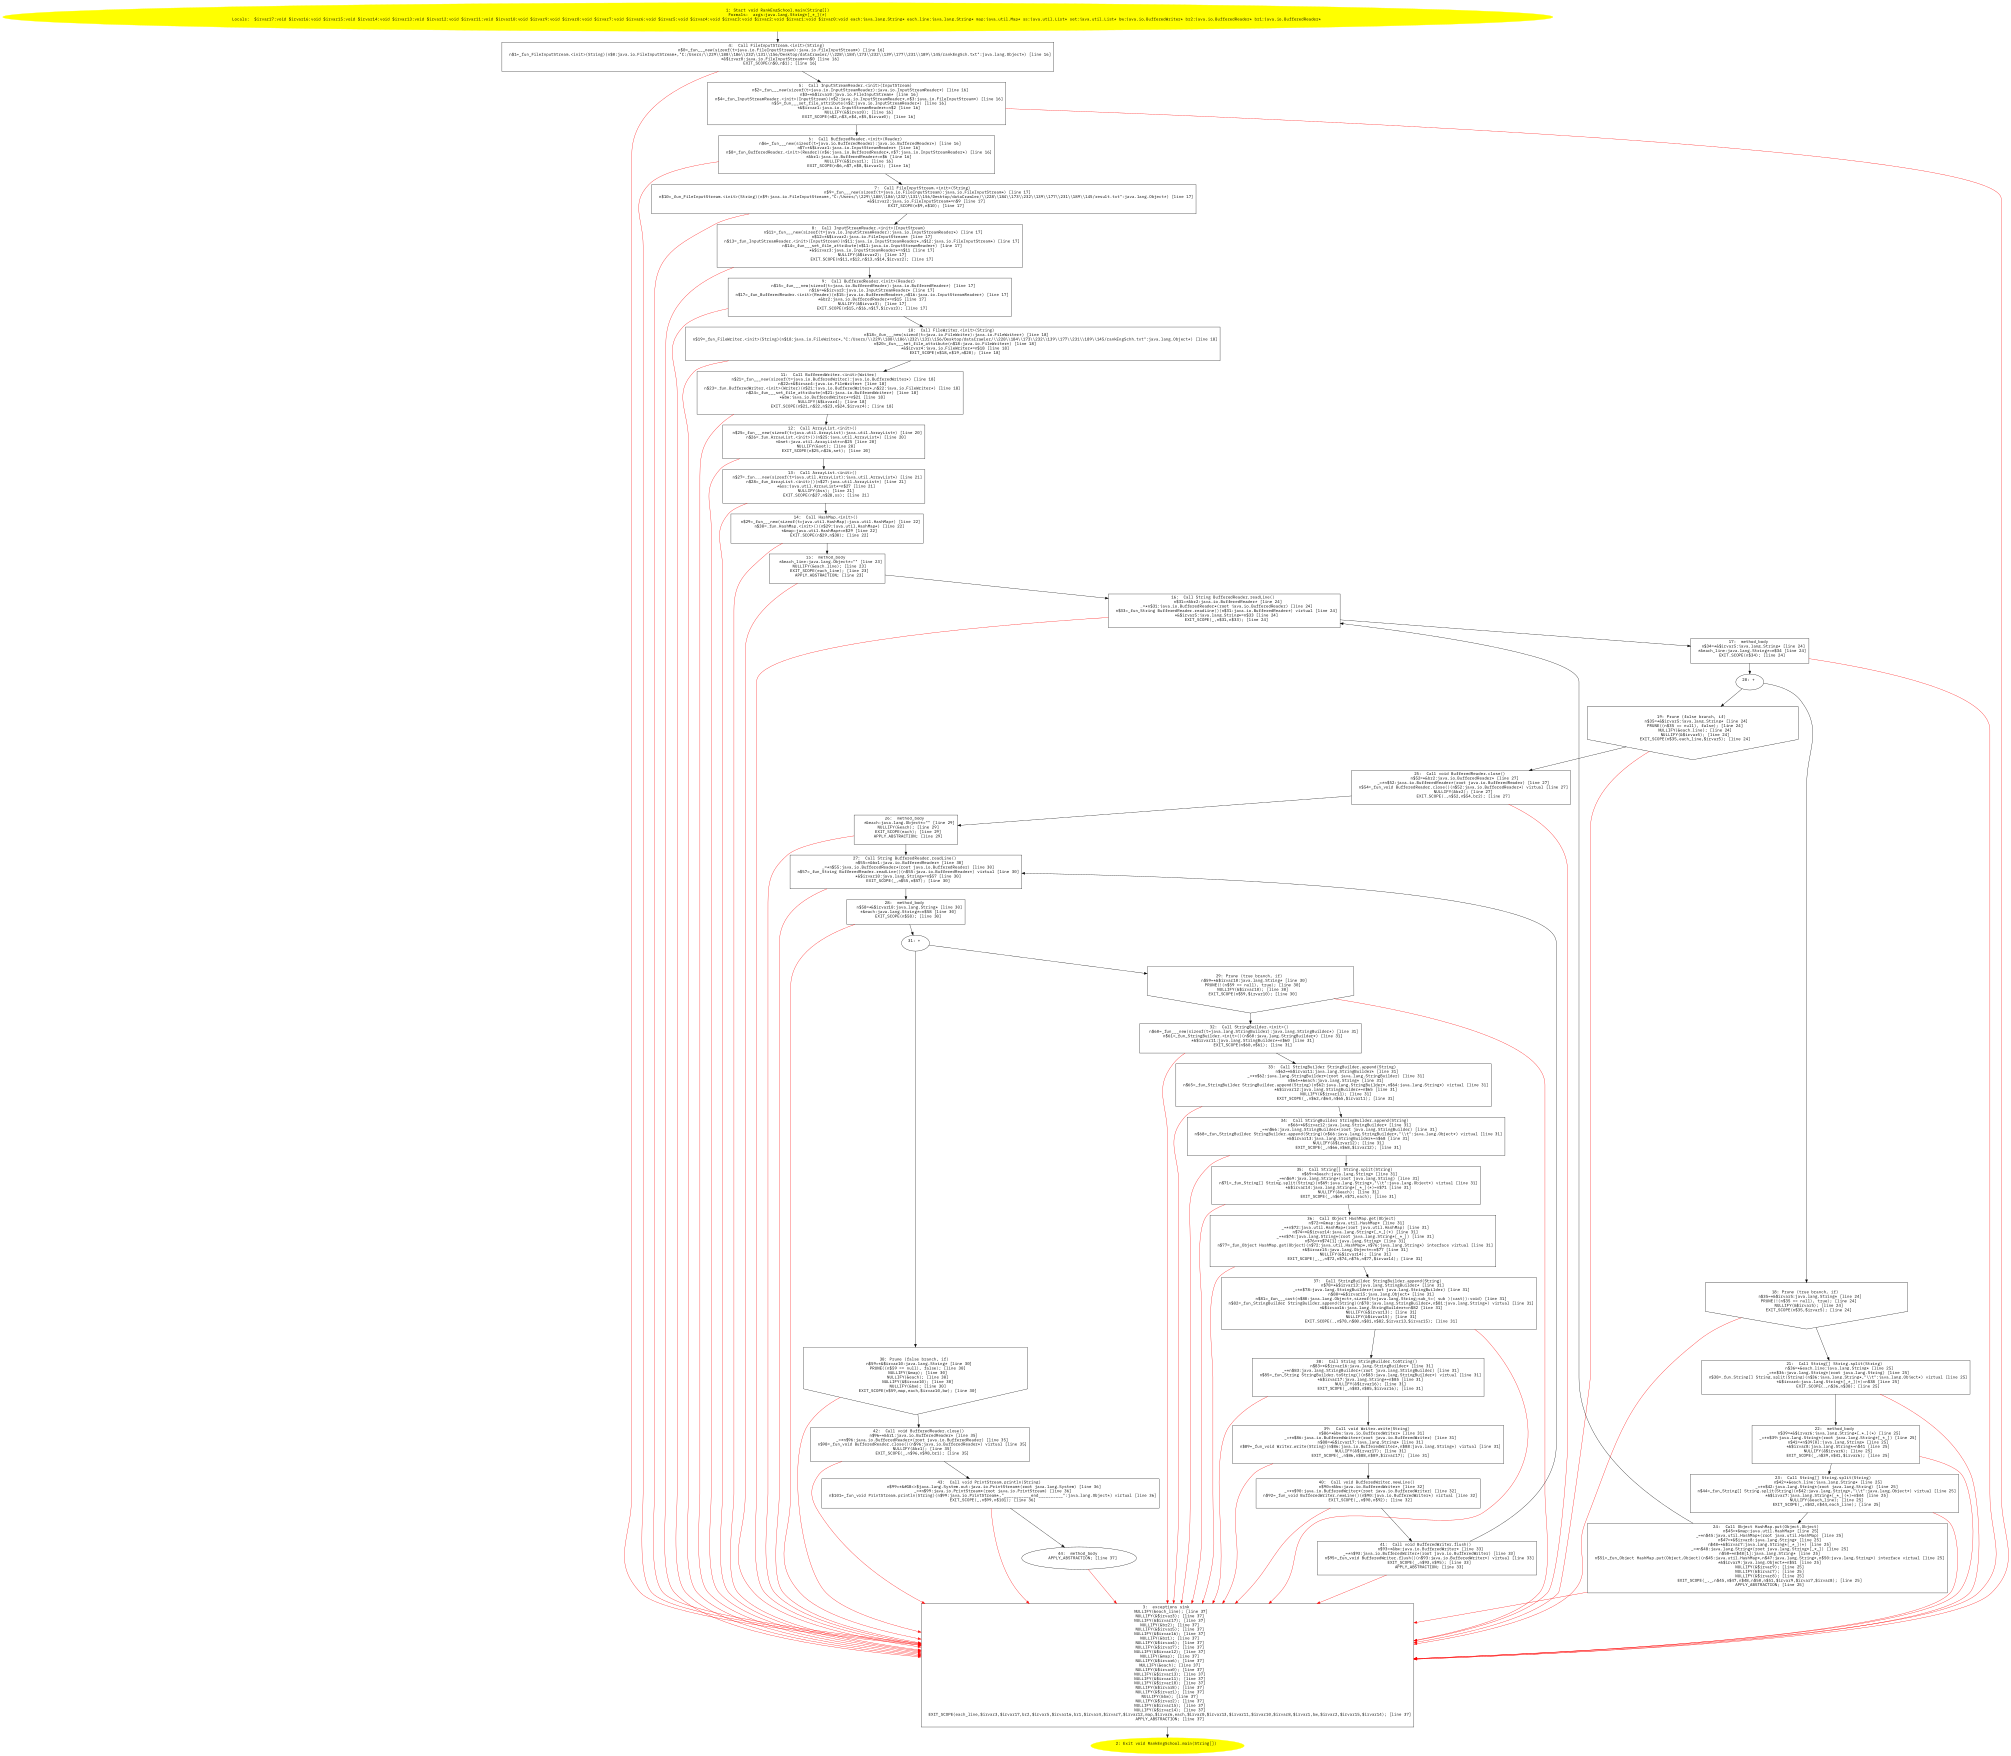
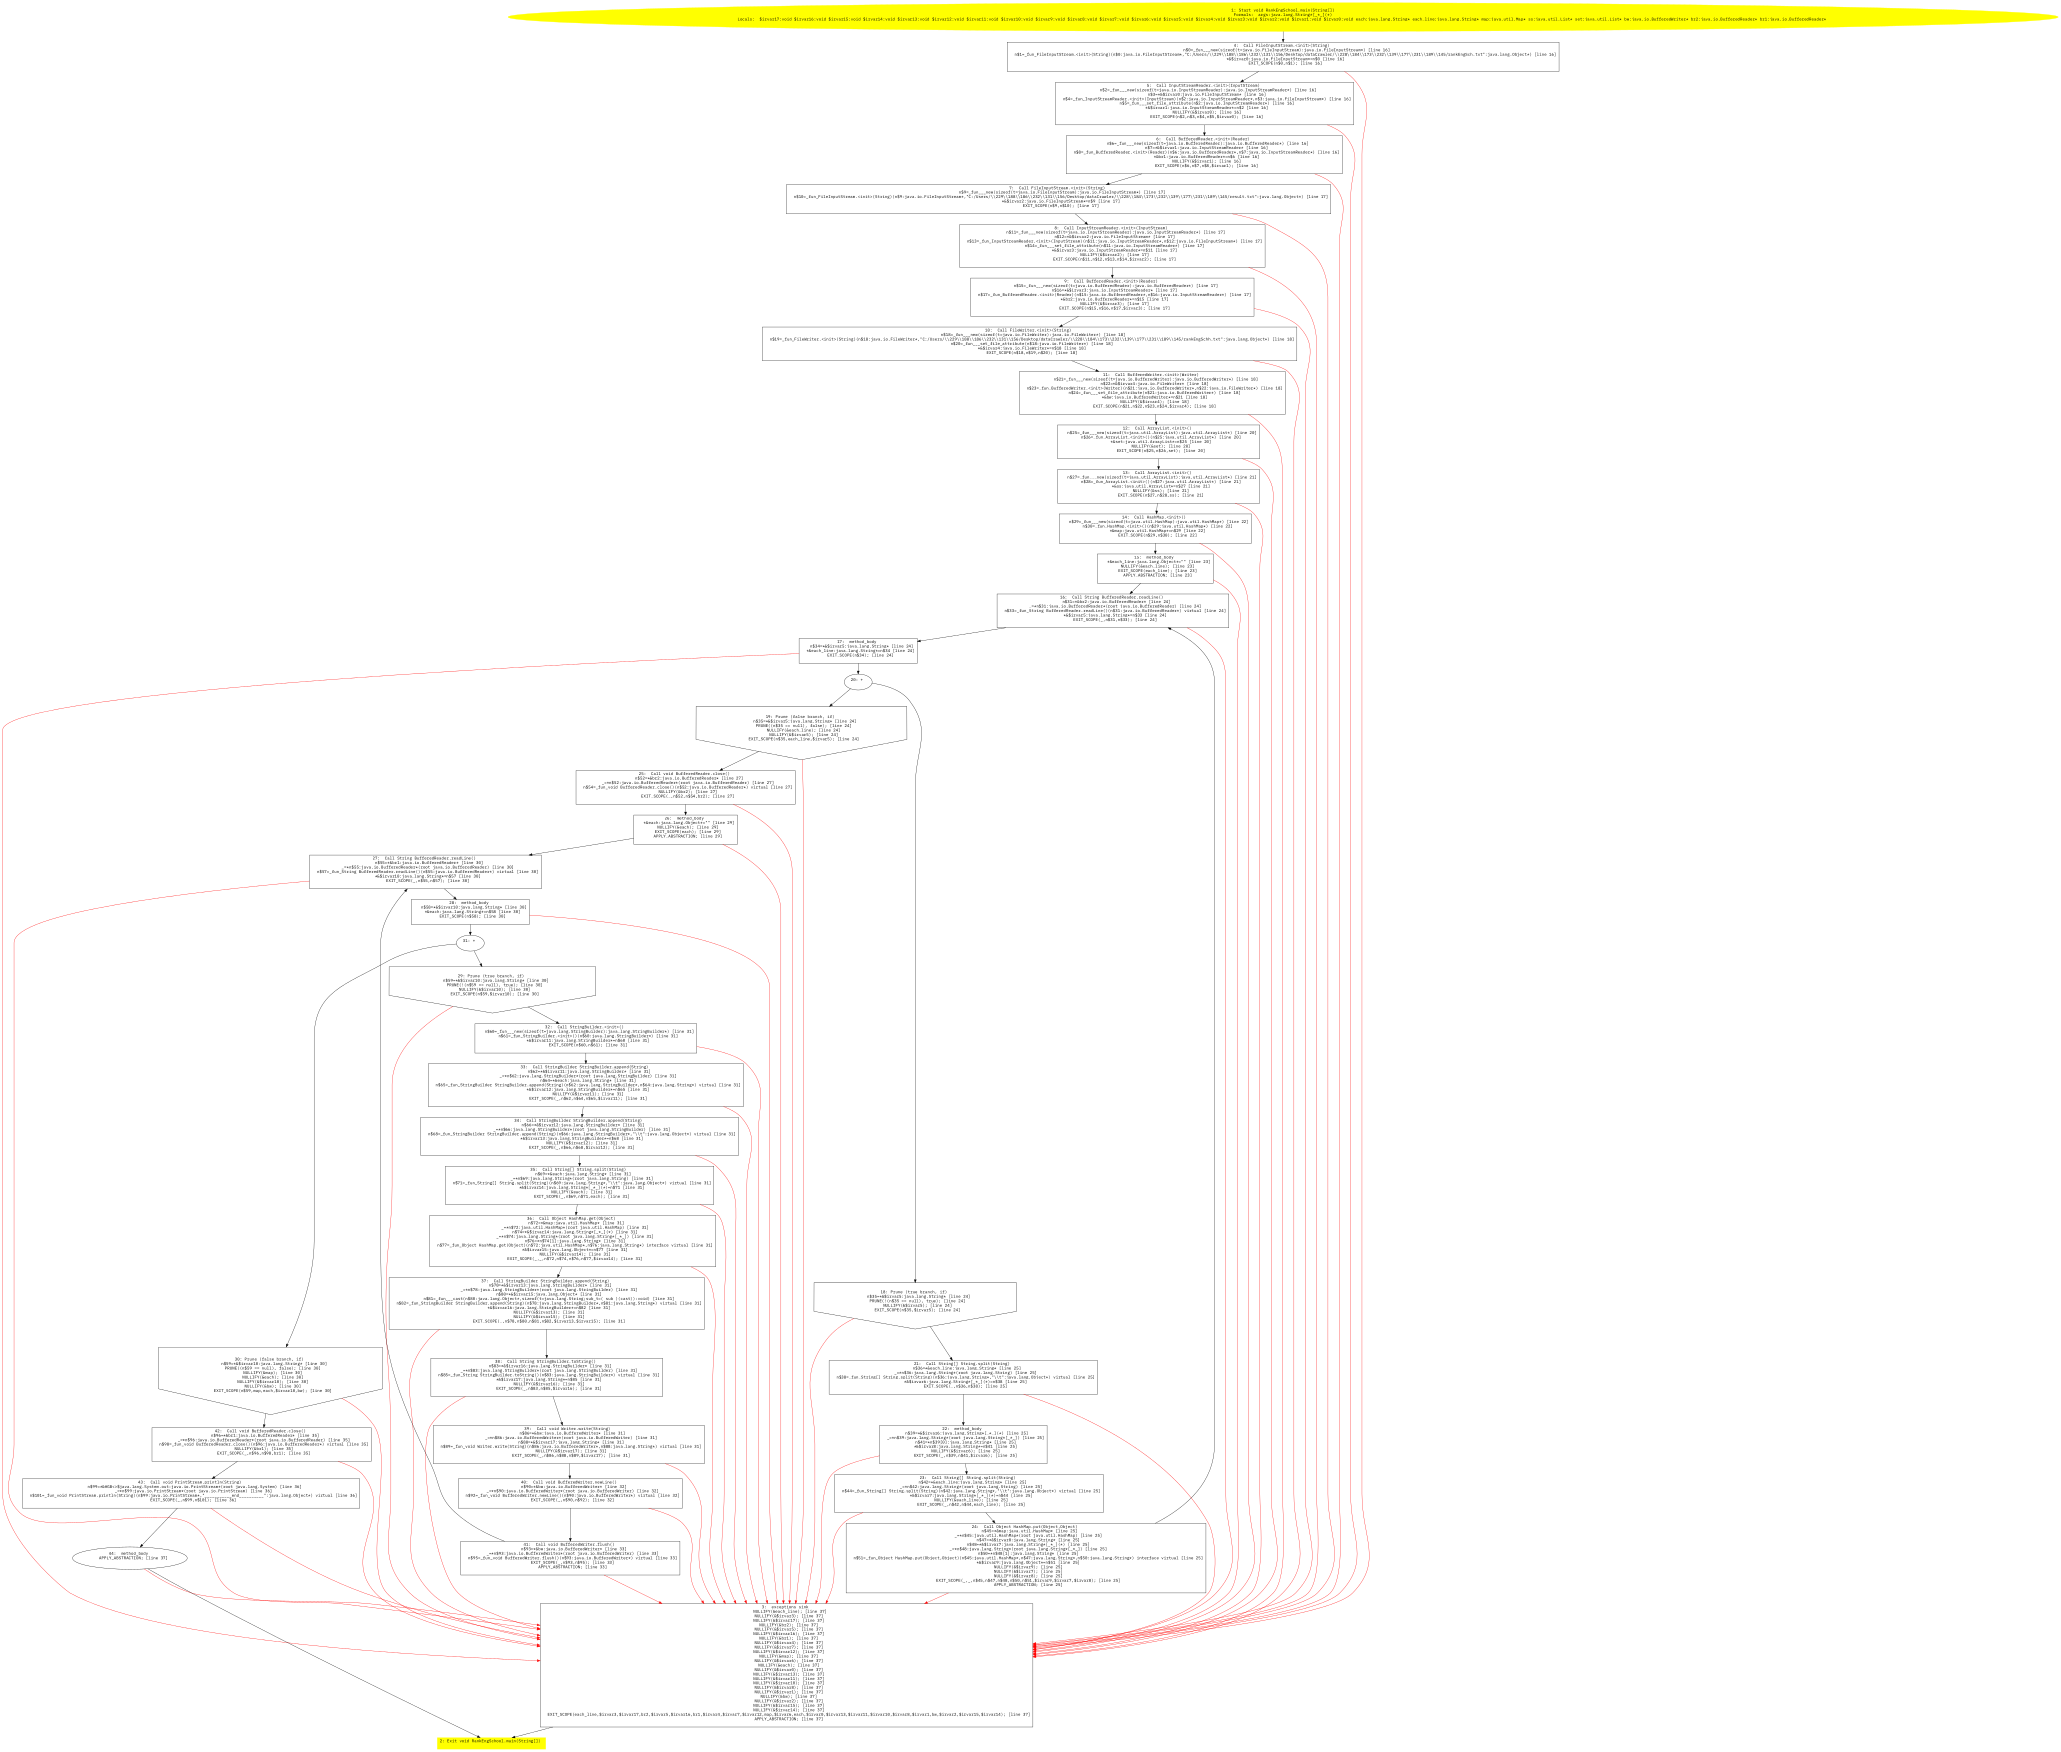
edge "44:  method_body APPLY_ABSTRACTION; [line 37]" -> "2: Exit void RankEngSchool.main(String[])": added
node "2: Exit void RankEngSchool.main(String[])": shape ellipse -> box
